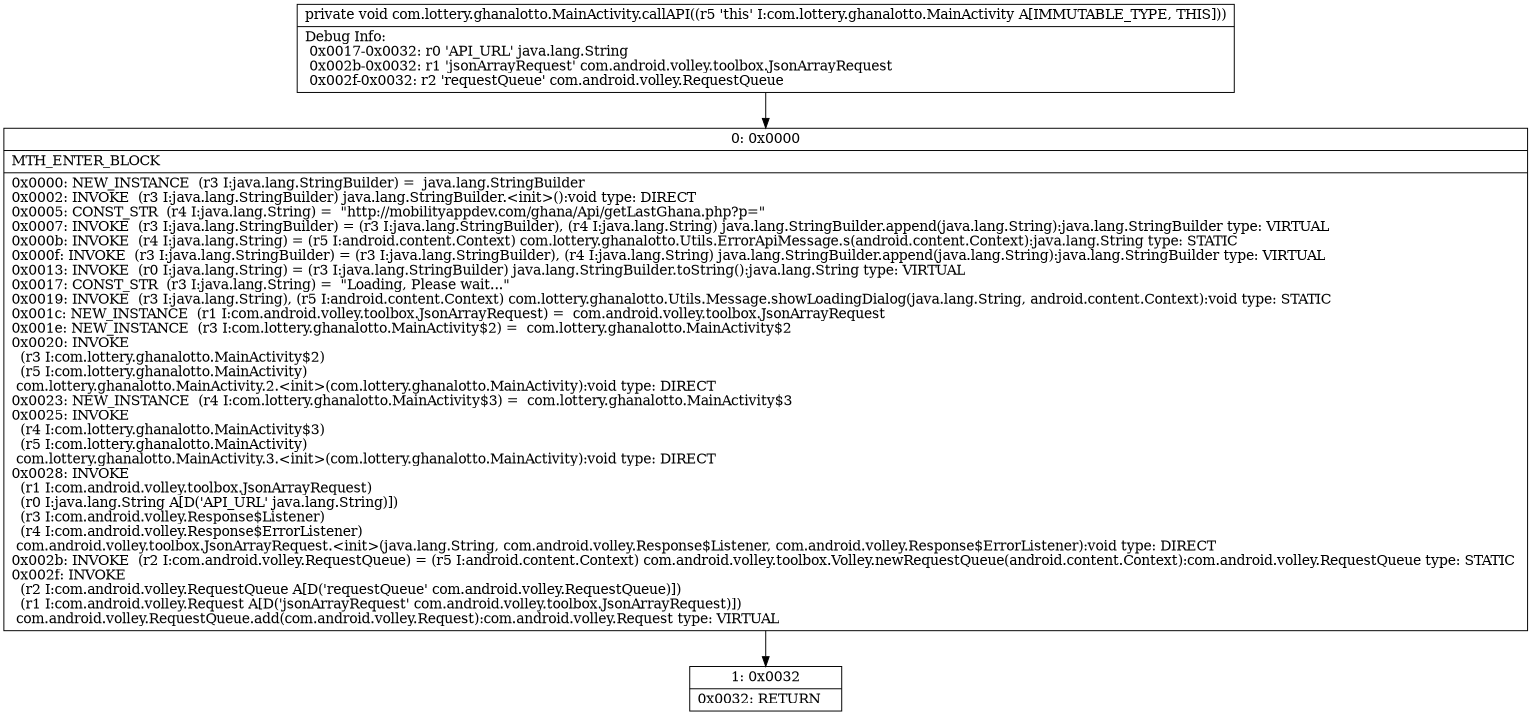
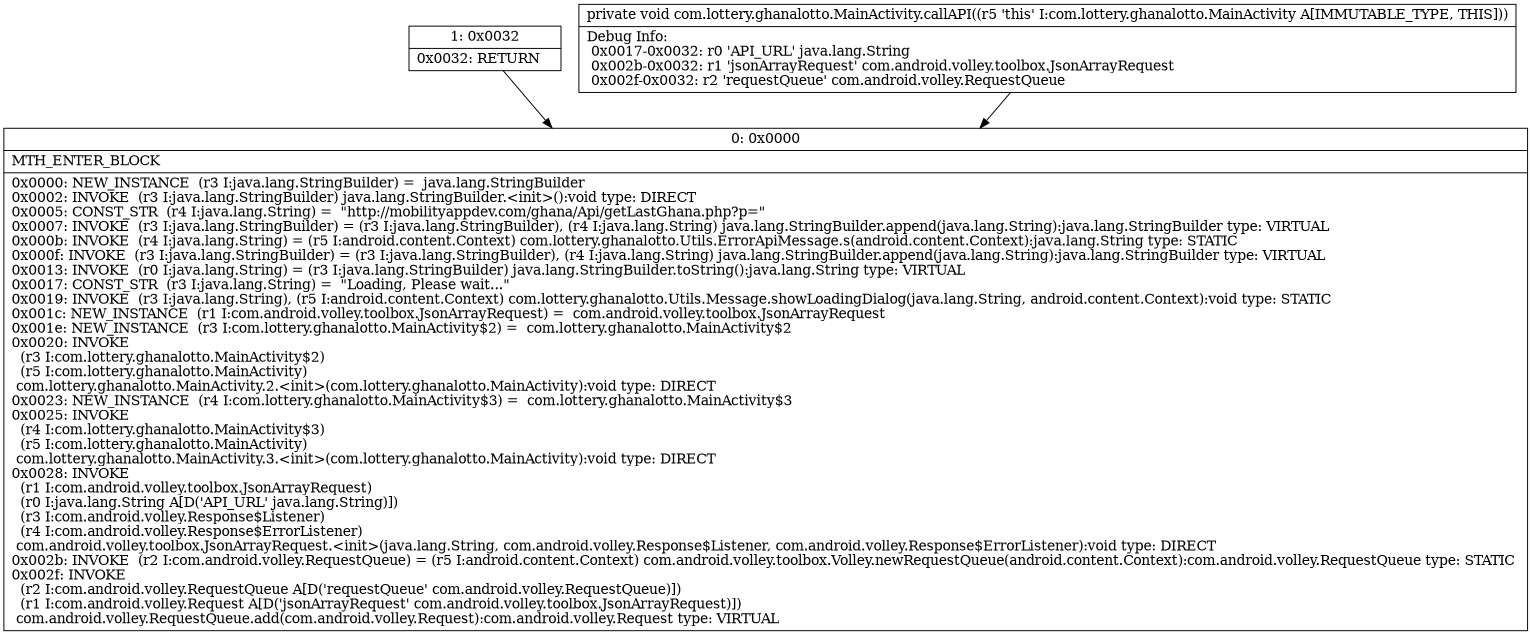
edge "0: 0x0000" -> "1: 0x0032": reversed
